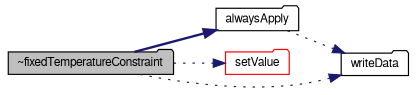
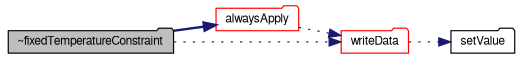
node "alwaysApply": color black -> red
edge "~fixedTemperatureConstraint" -> "setValue": now "writeData" -> "setValue"
node "setValue": color red -> black
node "writeData": color black -> red
